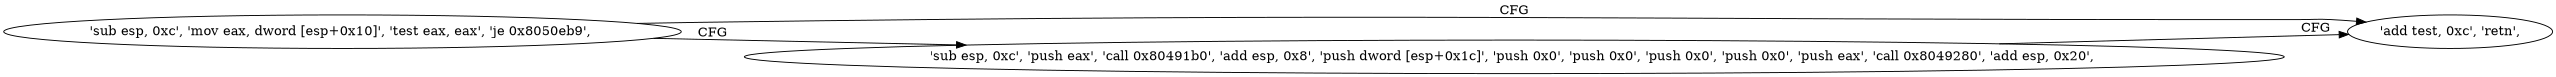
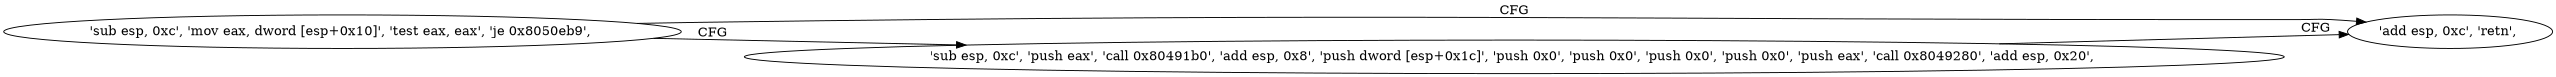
node "'add test, 0xc', 'retn',": label "'add test, 0xc', 'retn'," -> "'add esp, 0xc', 'retn',"
